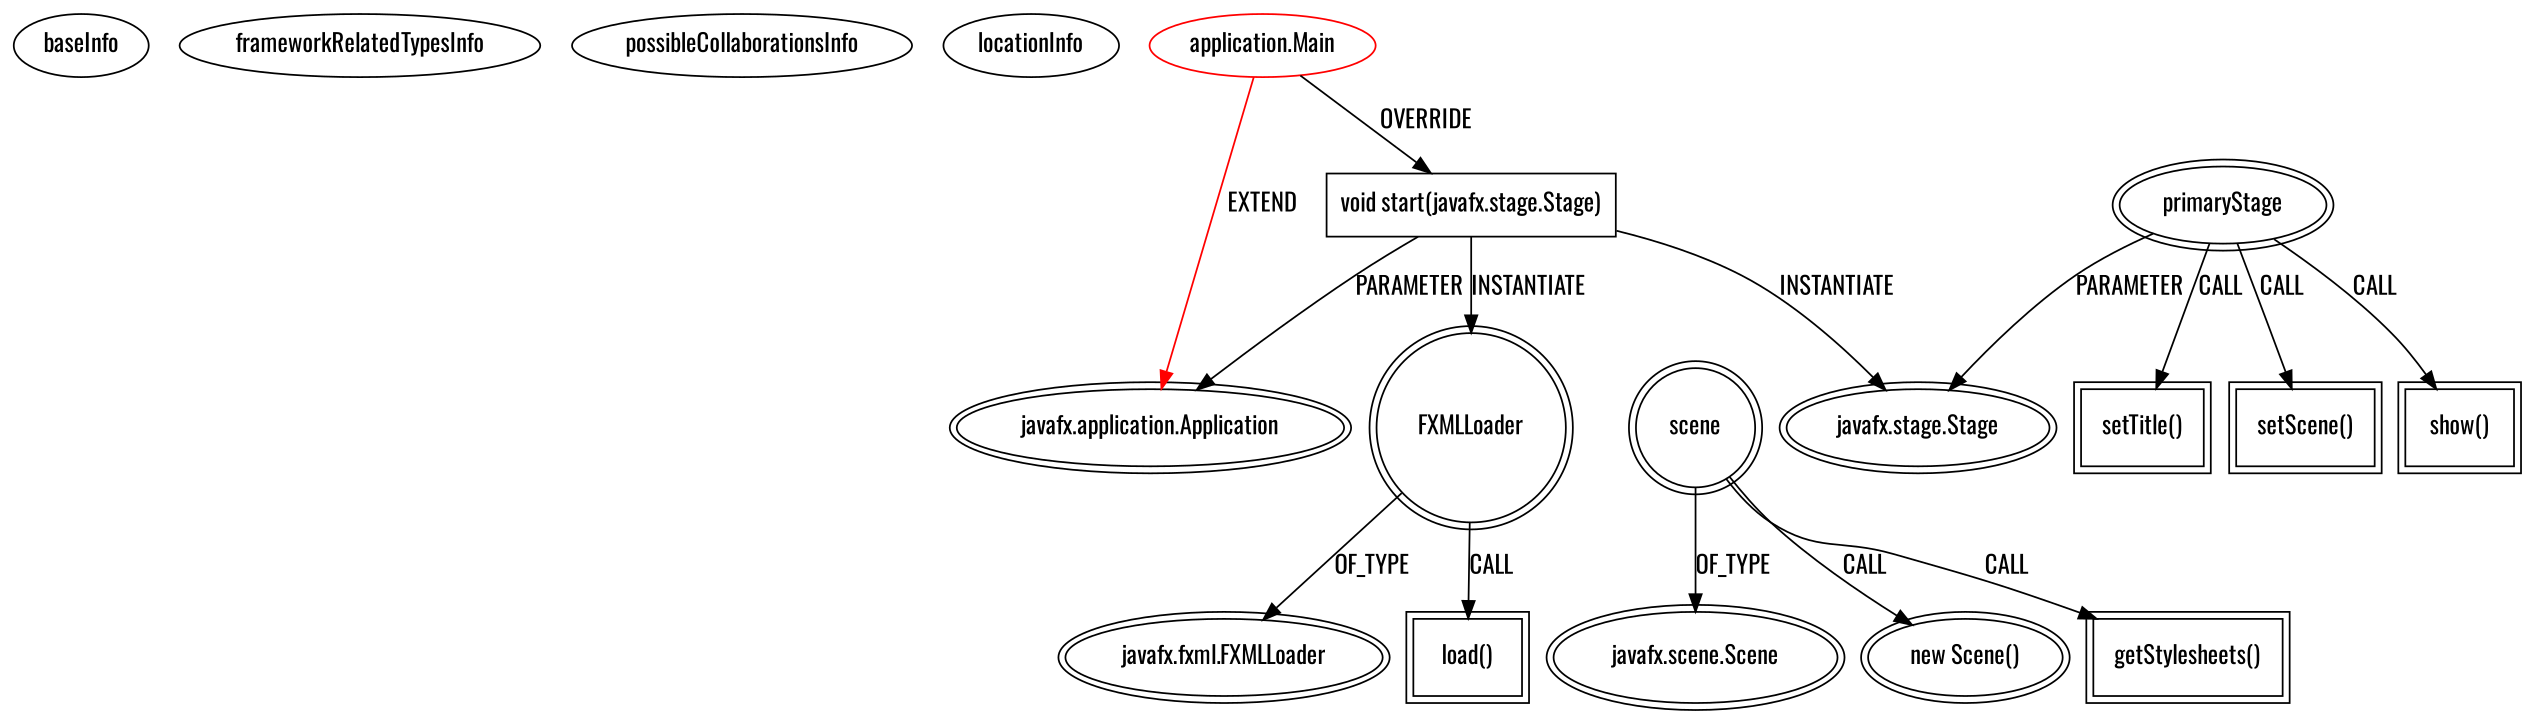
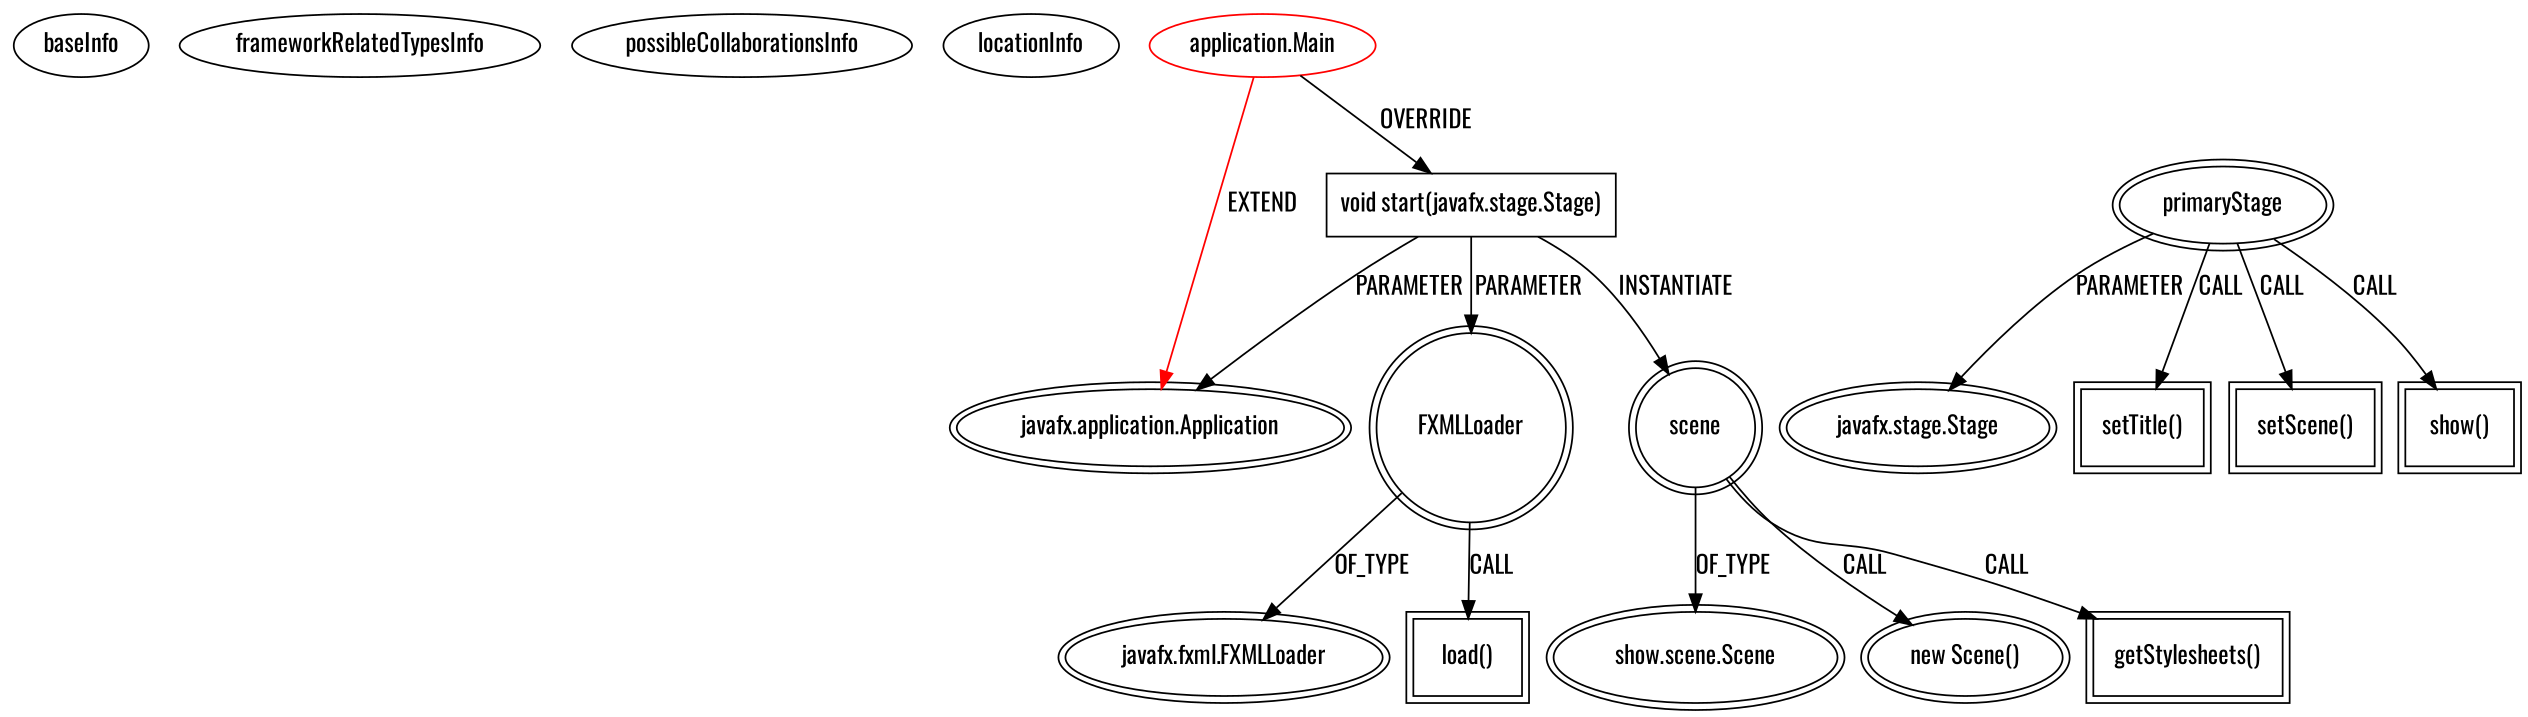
edge "void start(javafx.stage.Stage)" -> "javafx.stage.Stage": now "void start(javafx.stage.Stage)" -> "scene"
edge "void start(javafx.stage.Stage)" -> "FXMLLoader": label "INSTANTIATE" -> "PARAMETER"
node "javafx.scene.Scene": label "javafx.scene.Scene" -> "show.scene.Scene"
